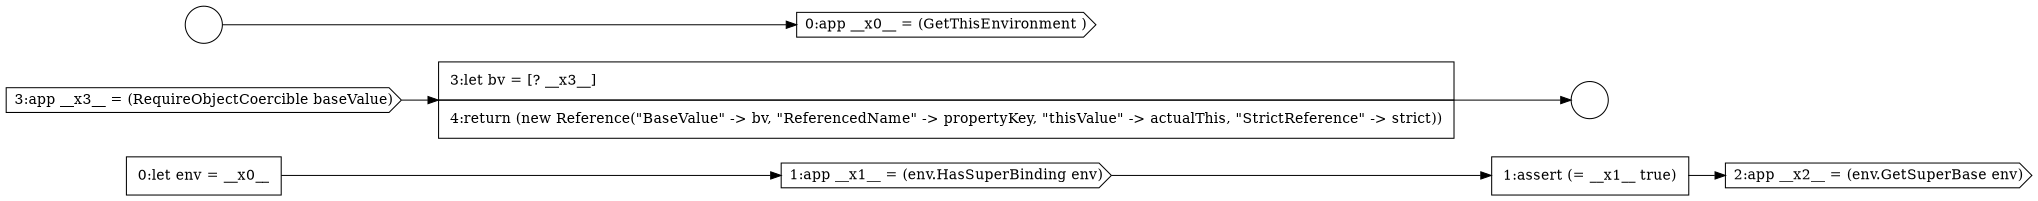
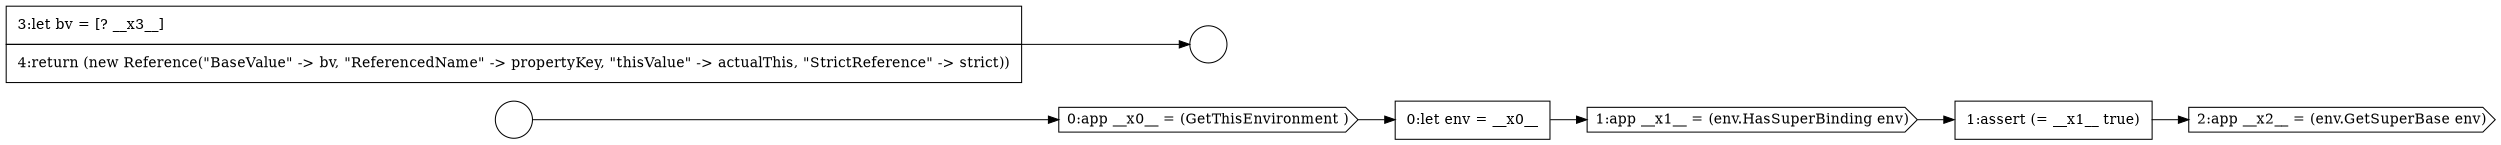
node "3:app __x3__ = (RequireObjectCoercible baseValue)": removed
edge "0:app __x0__ = (GetThisEnvironment )" -> "0:let env = __x0__": added
